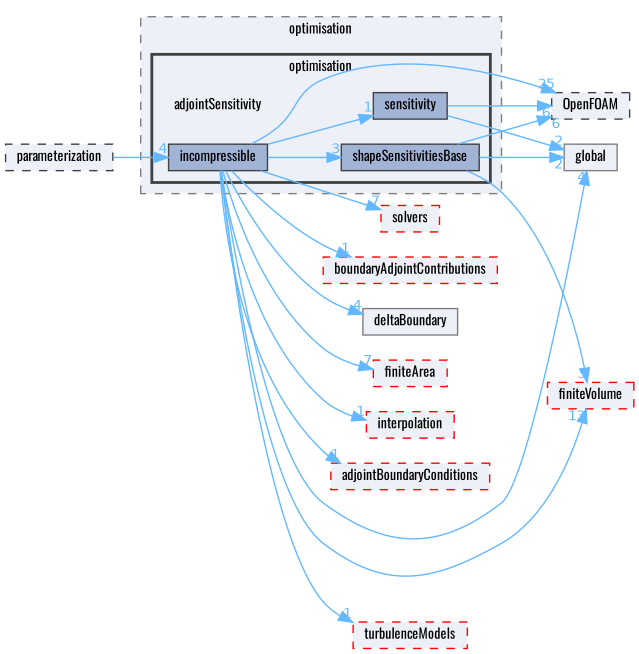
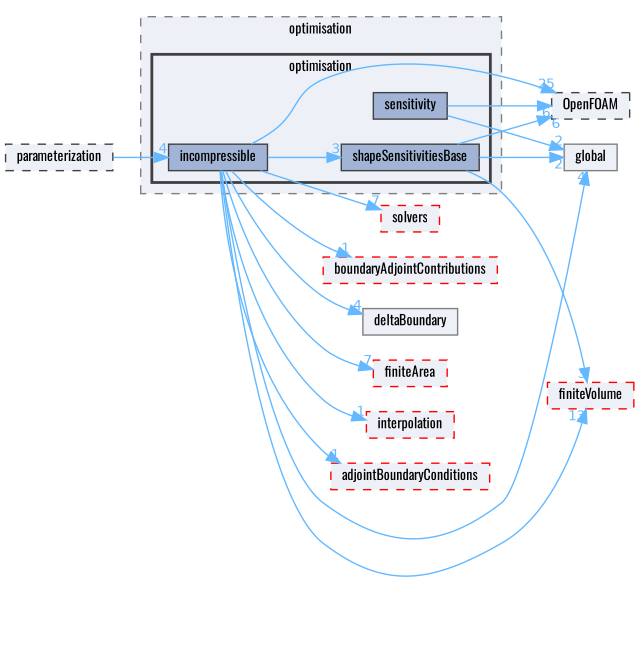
node "adjointSensitivity": removed
edge "incompressible" -> "sensitivity": removed
node "turbulenceModels": removed
